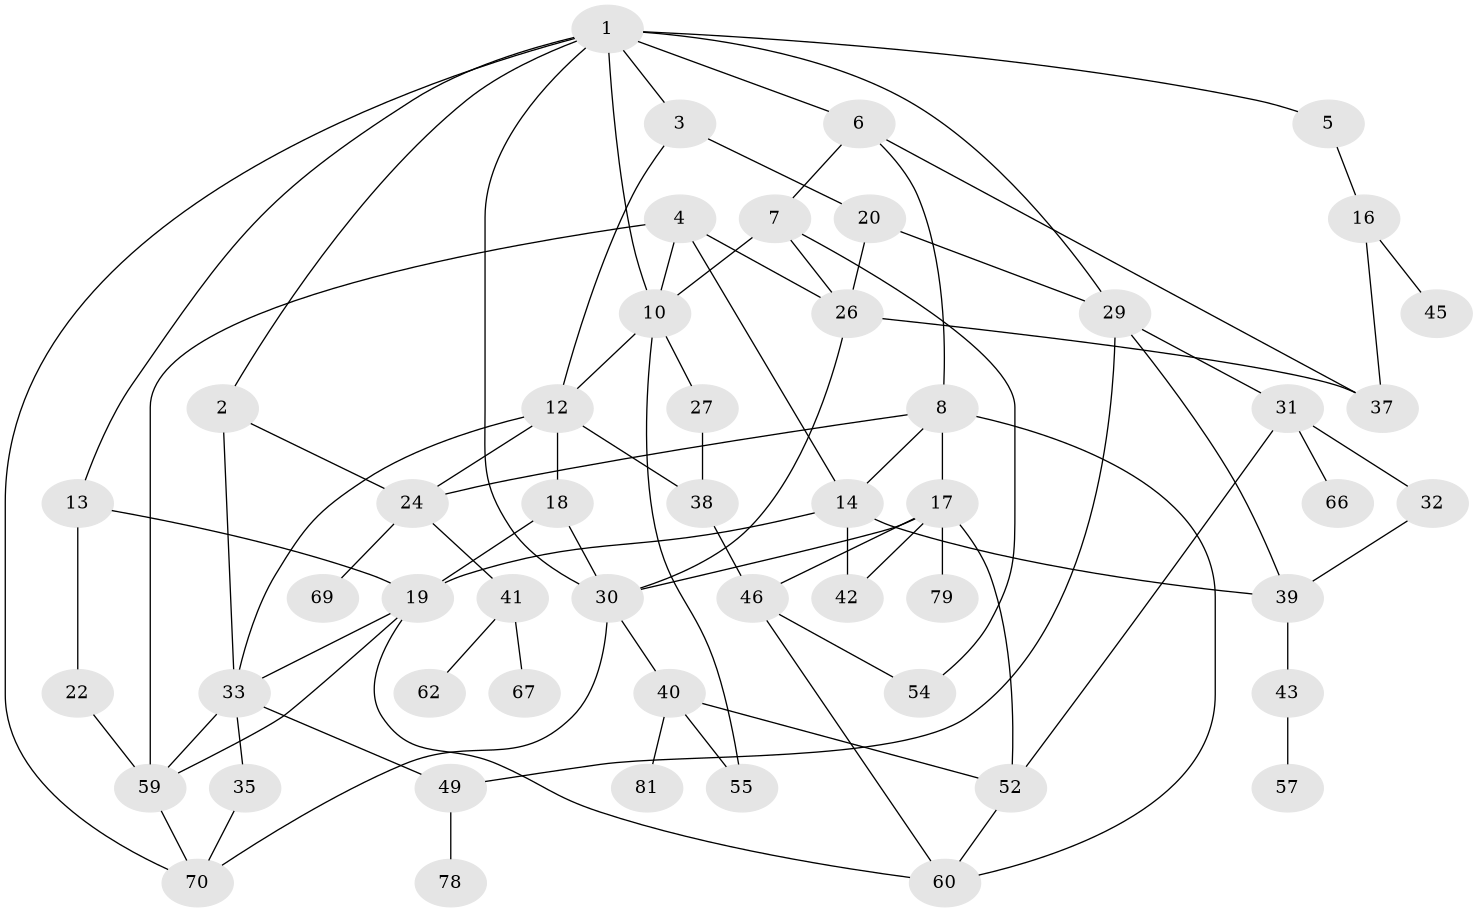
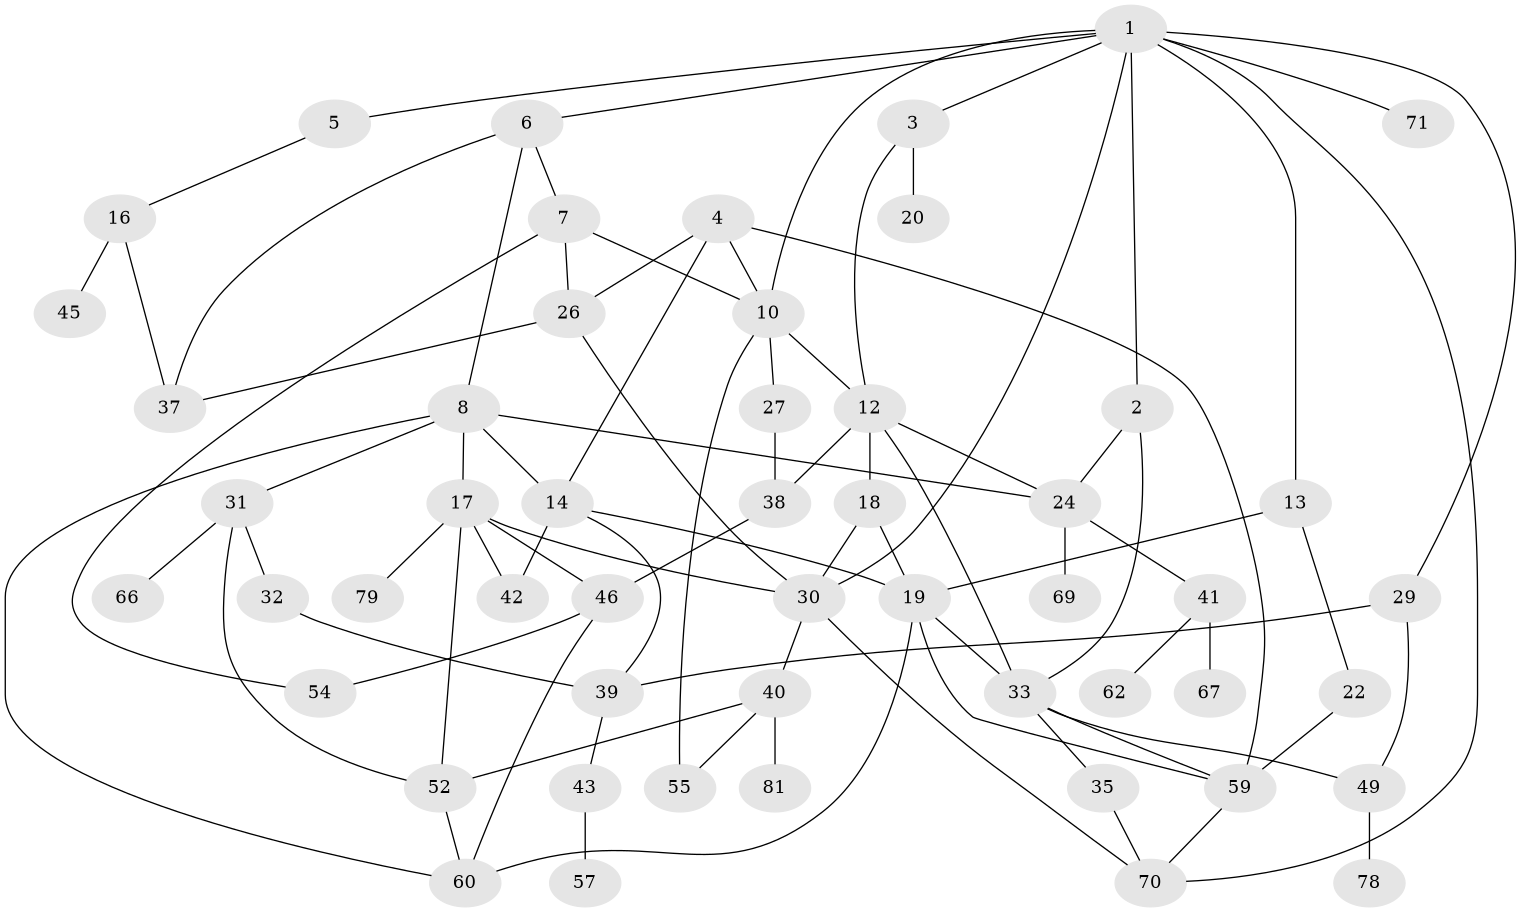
node "71": added
edge "20" -- "26": removed
edge "20" -- "29": removed
edge "29" -- "31": now "8" -- "31"
